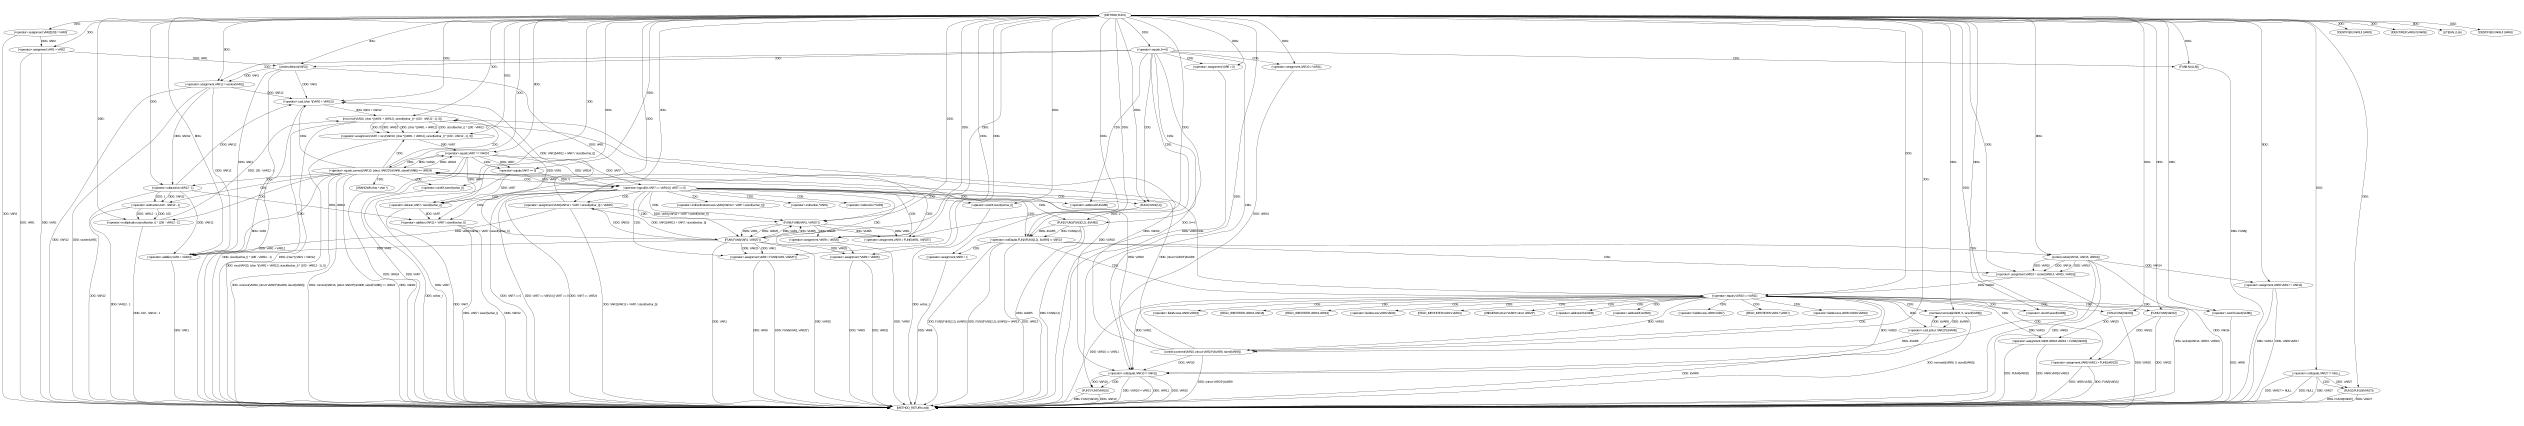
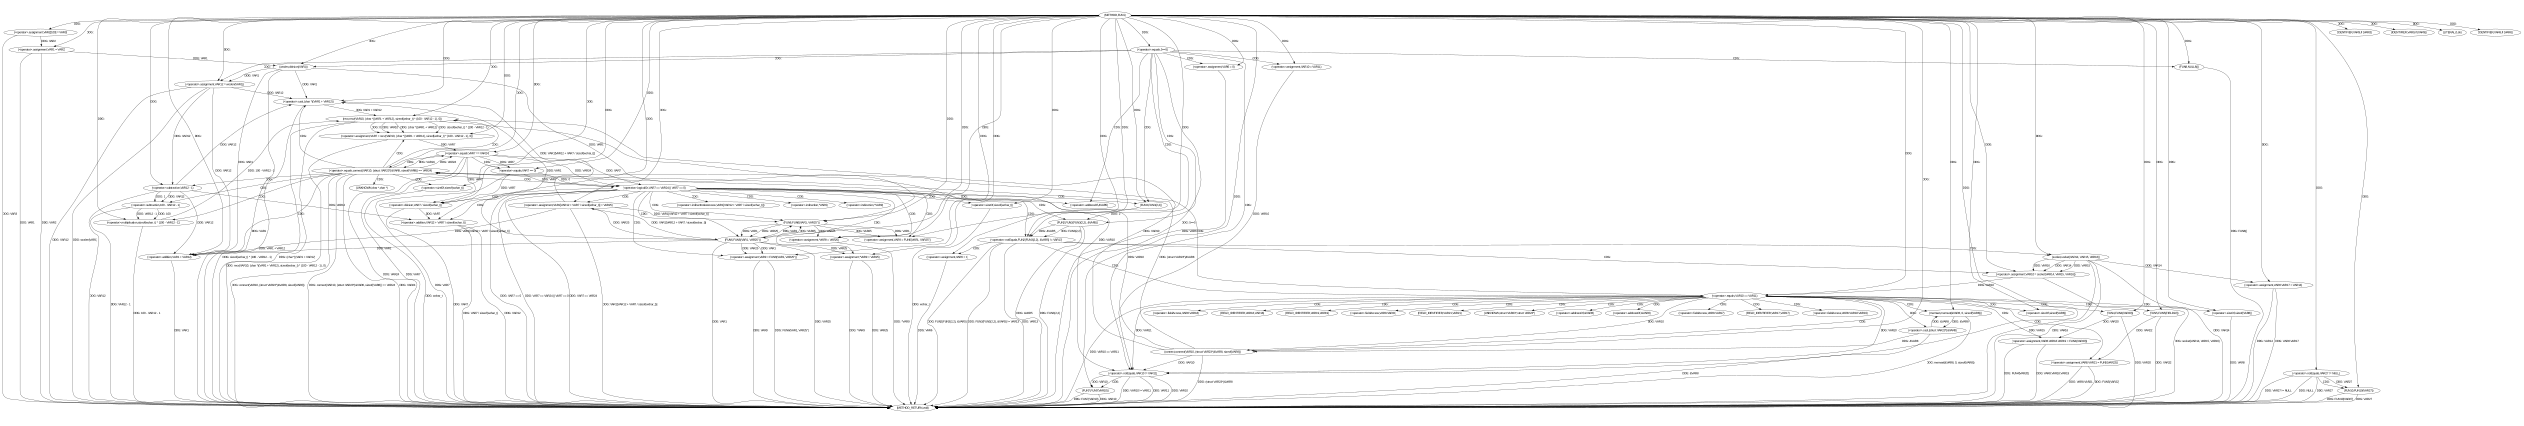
node "(FUN5,FUN5(VAR22))": label "(FUN5,FUN5(VAR22))" -> "(FUN5,FUN5(FIELD22))"
